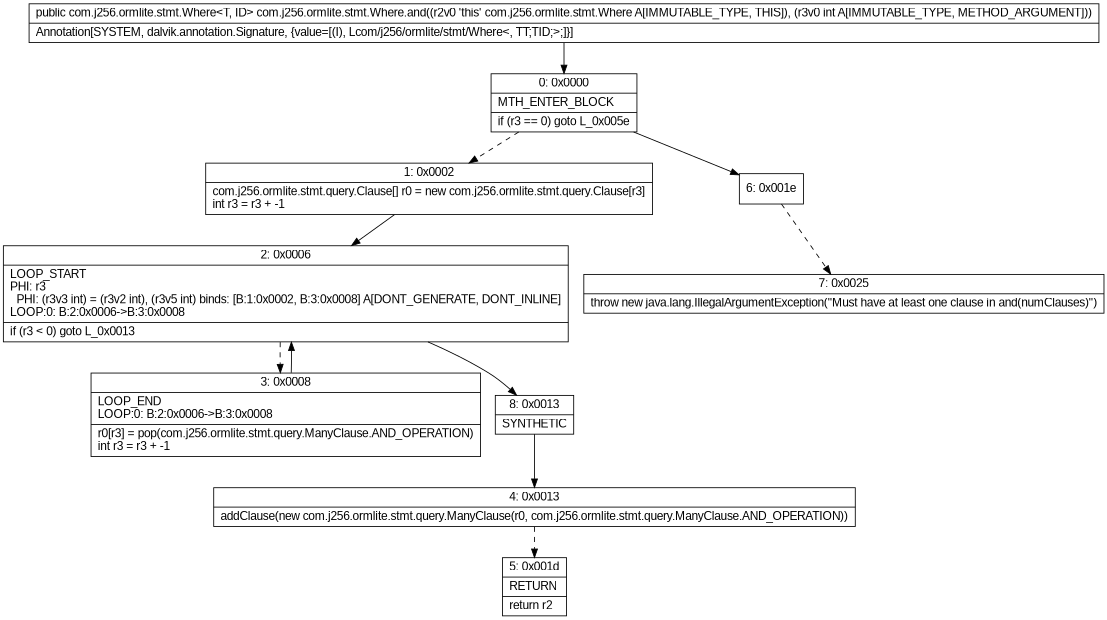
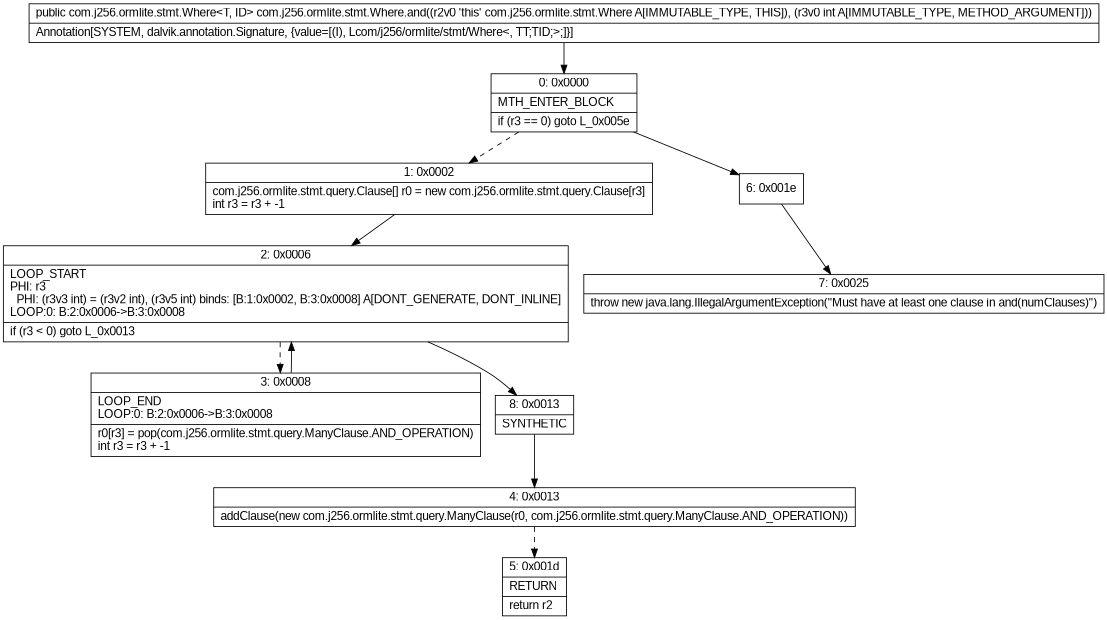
edge "6: 0x001e" -> "7: 0x0025": style dashed -> solid
